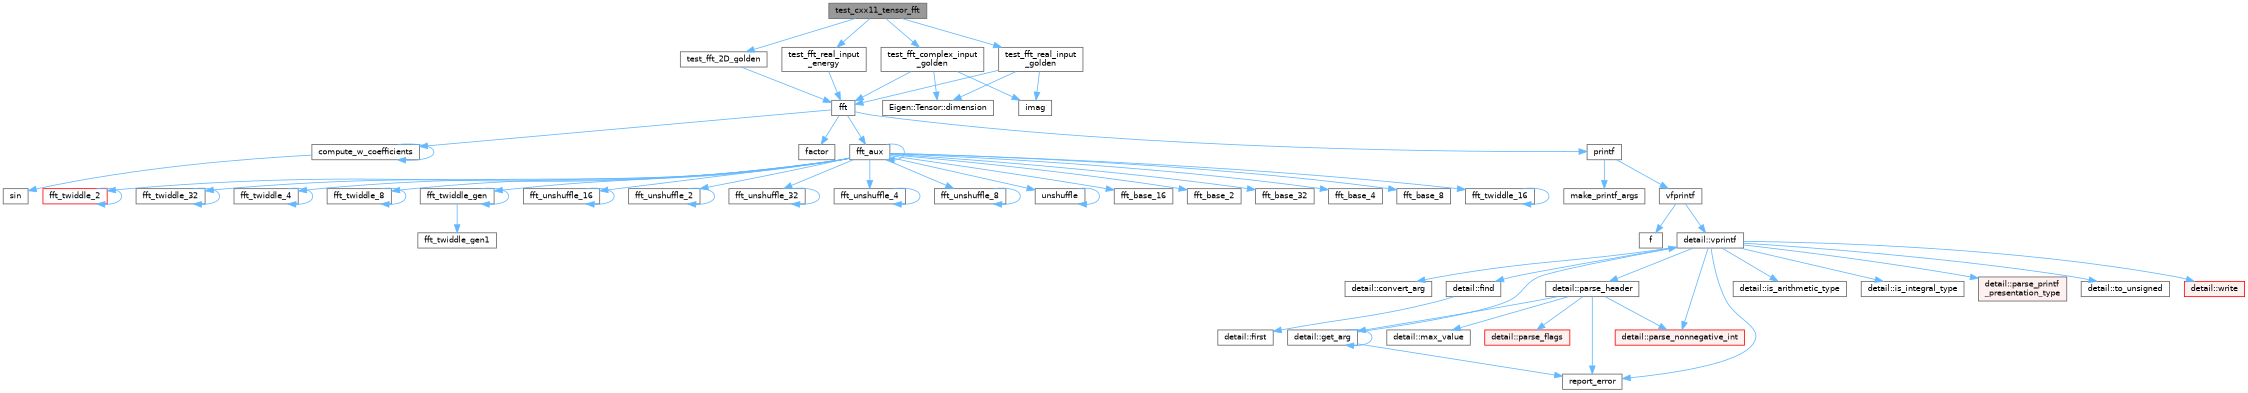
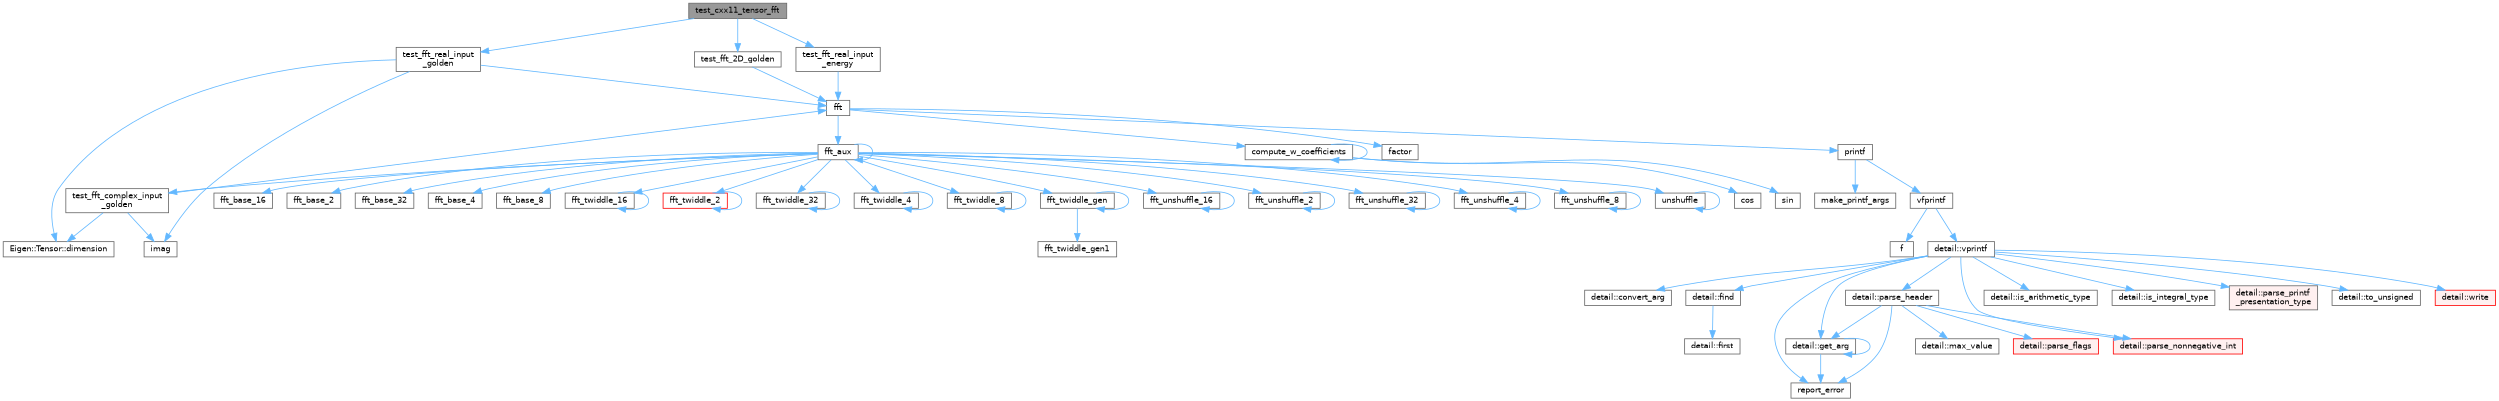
edge "test_cxx11_tensor_fft" -> "test_fft_complex_input _golden": now "fft_aux" -> "test_fft_complex_input _golden"
node "cos": added
edge "detail::get_arg" -> "detail::vprintf": reversed
